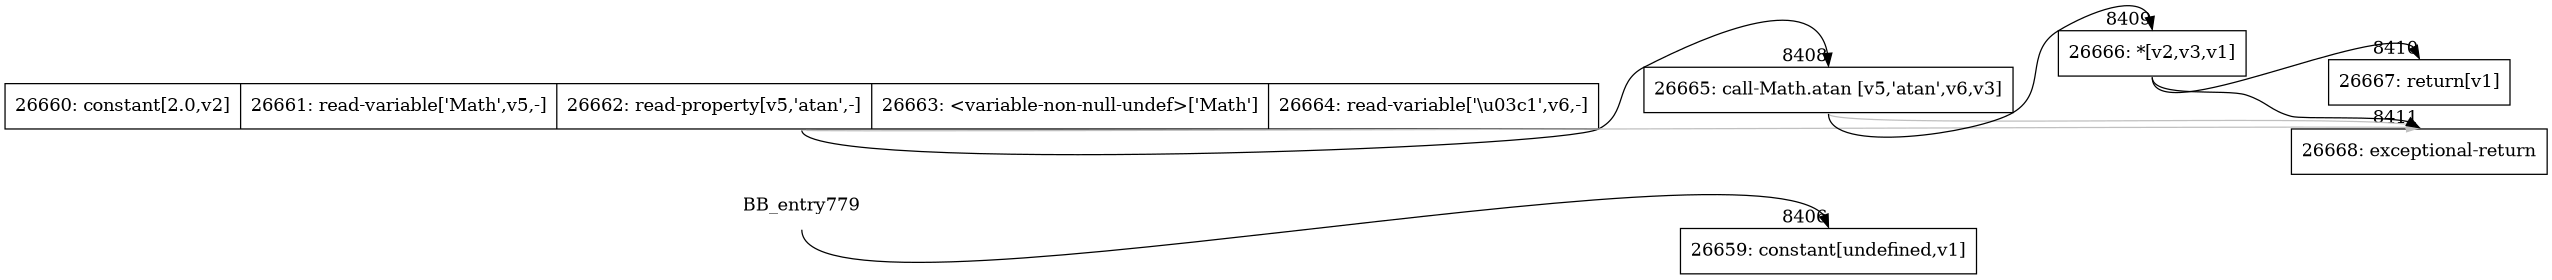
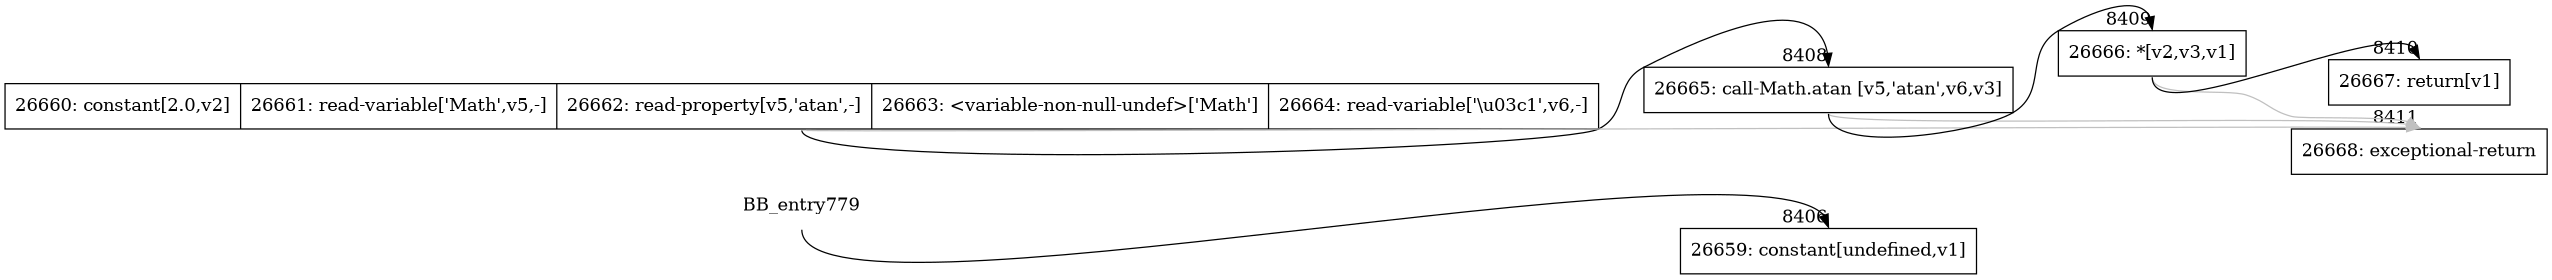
edge "26666: *[v2,v3,v1]" -> "26668: exceptional-return": color black -> gray
